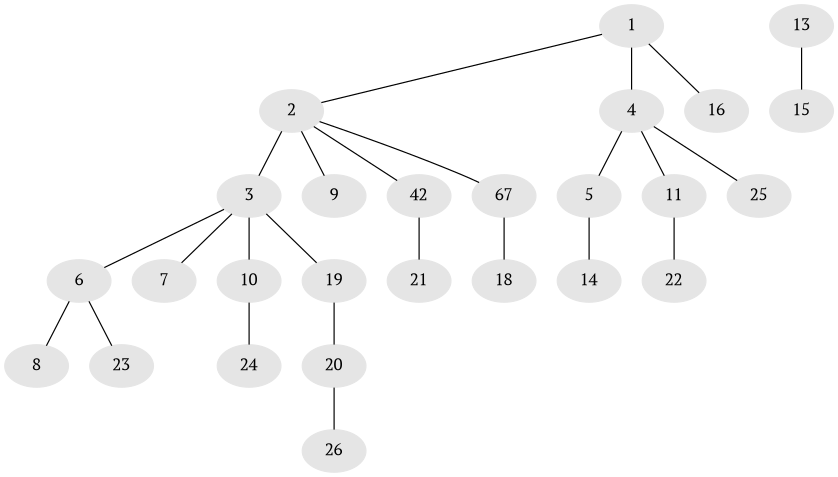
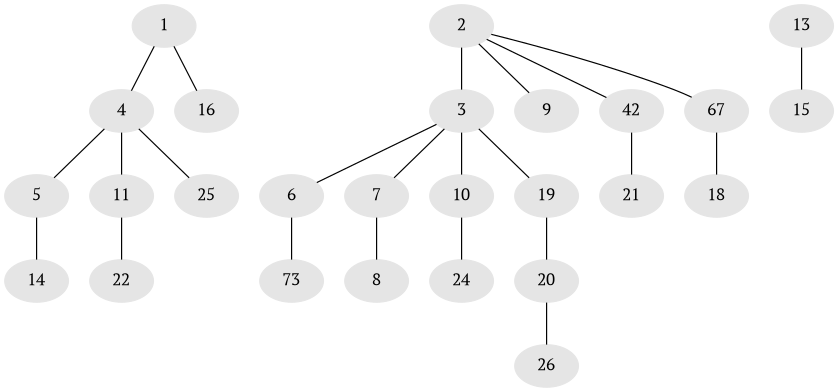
edge "1" -- "2": removed
edge "6" -- "8": now "7" -- "8"
node "23": label "23" -> "73"
